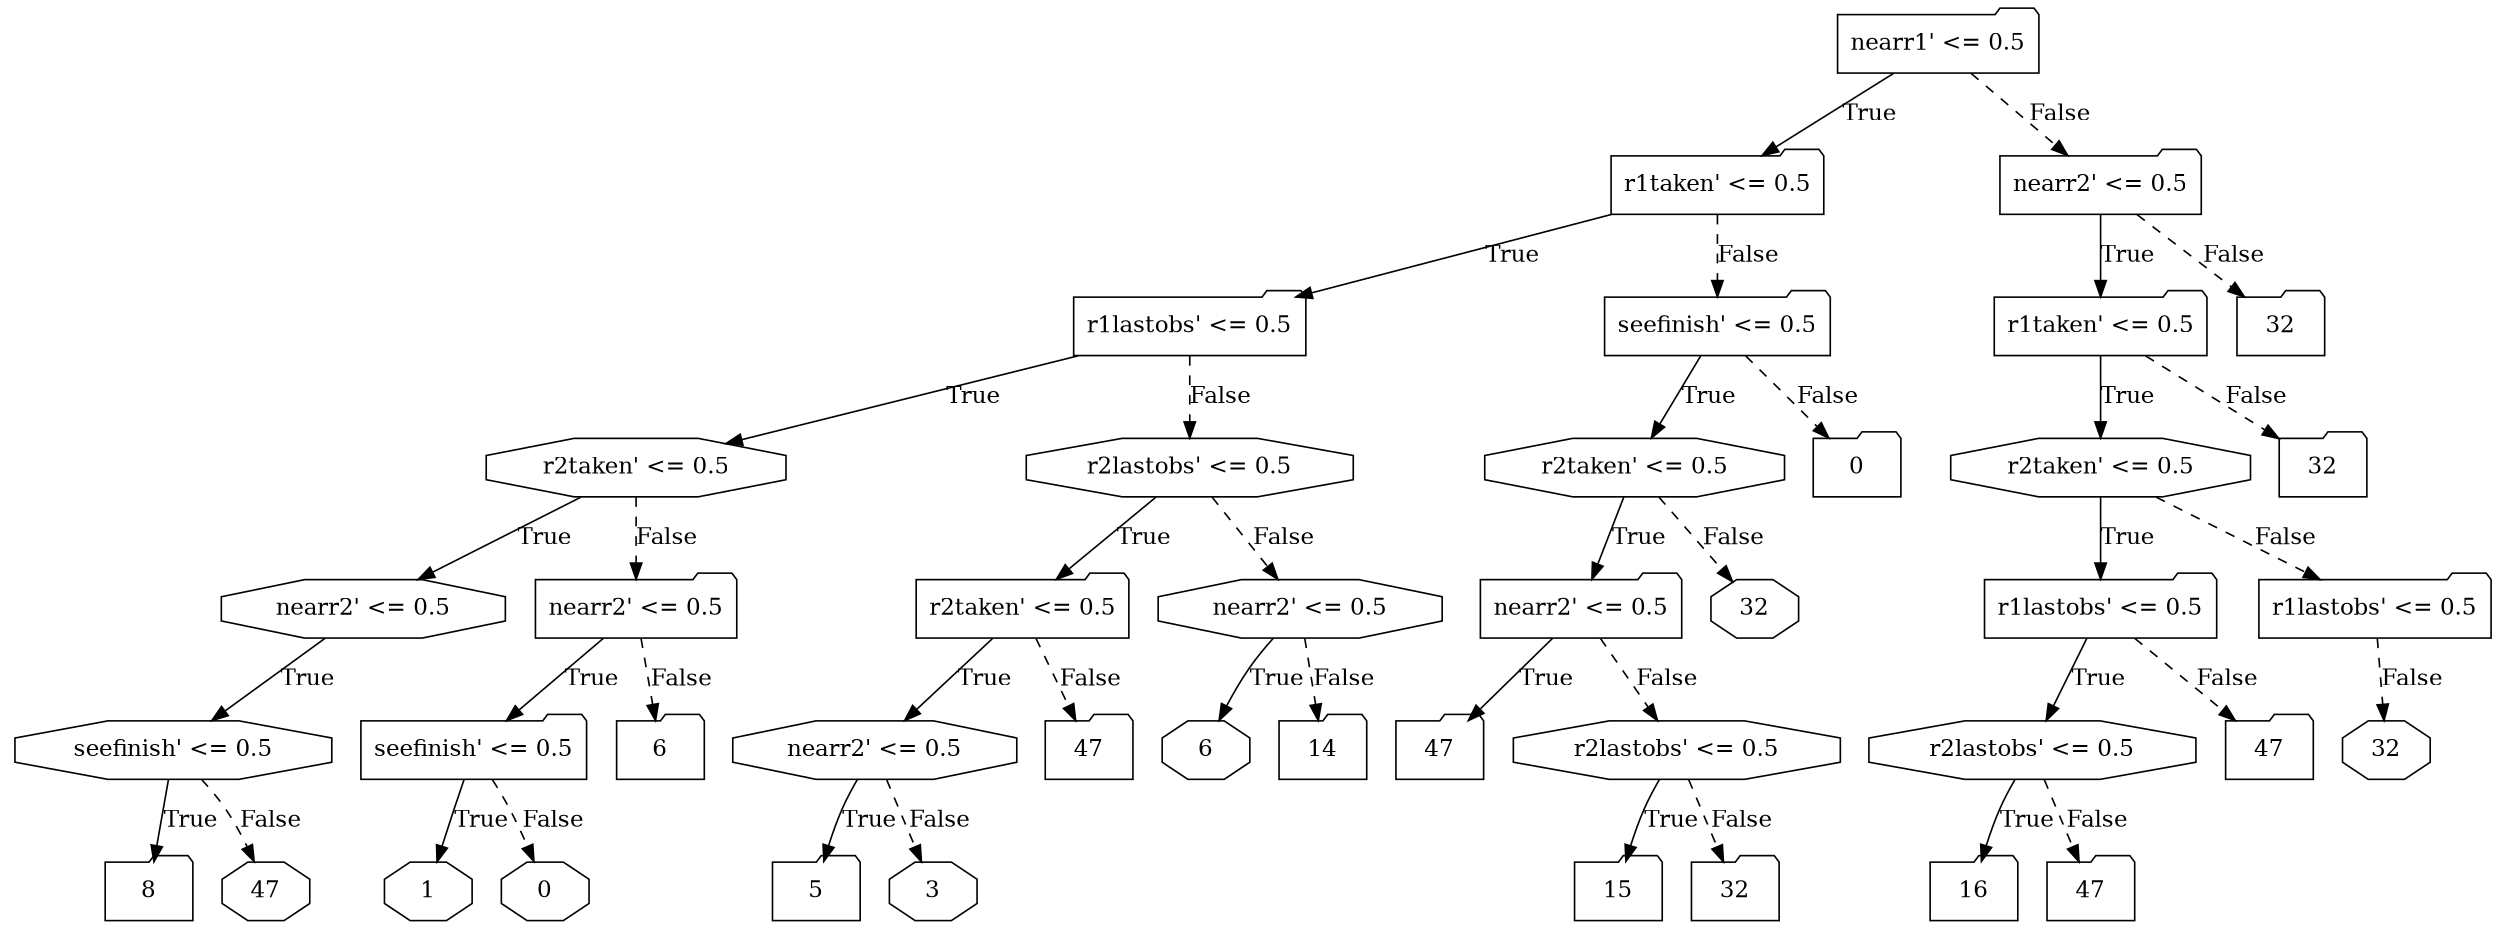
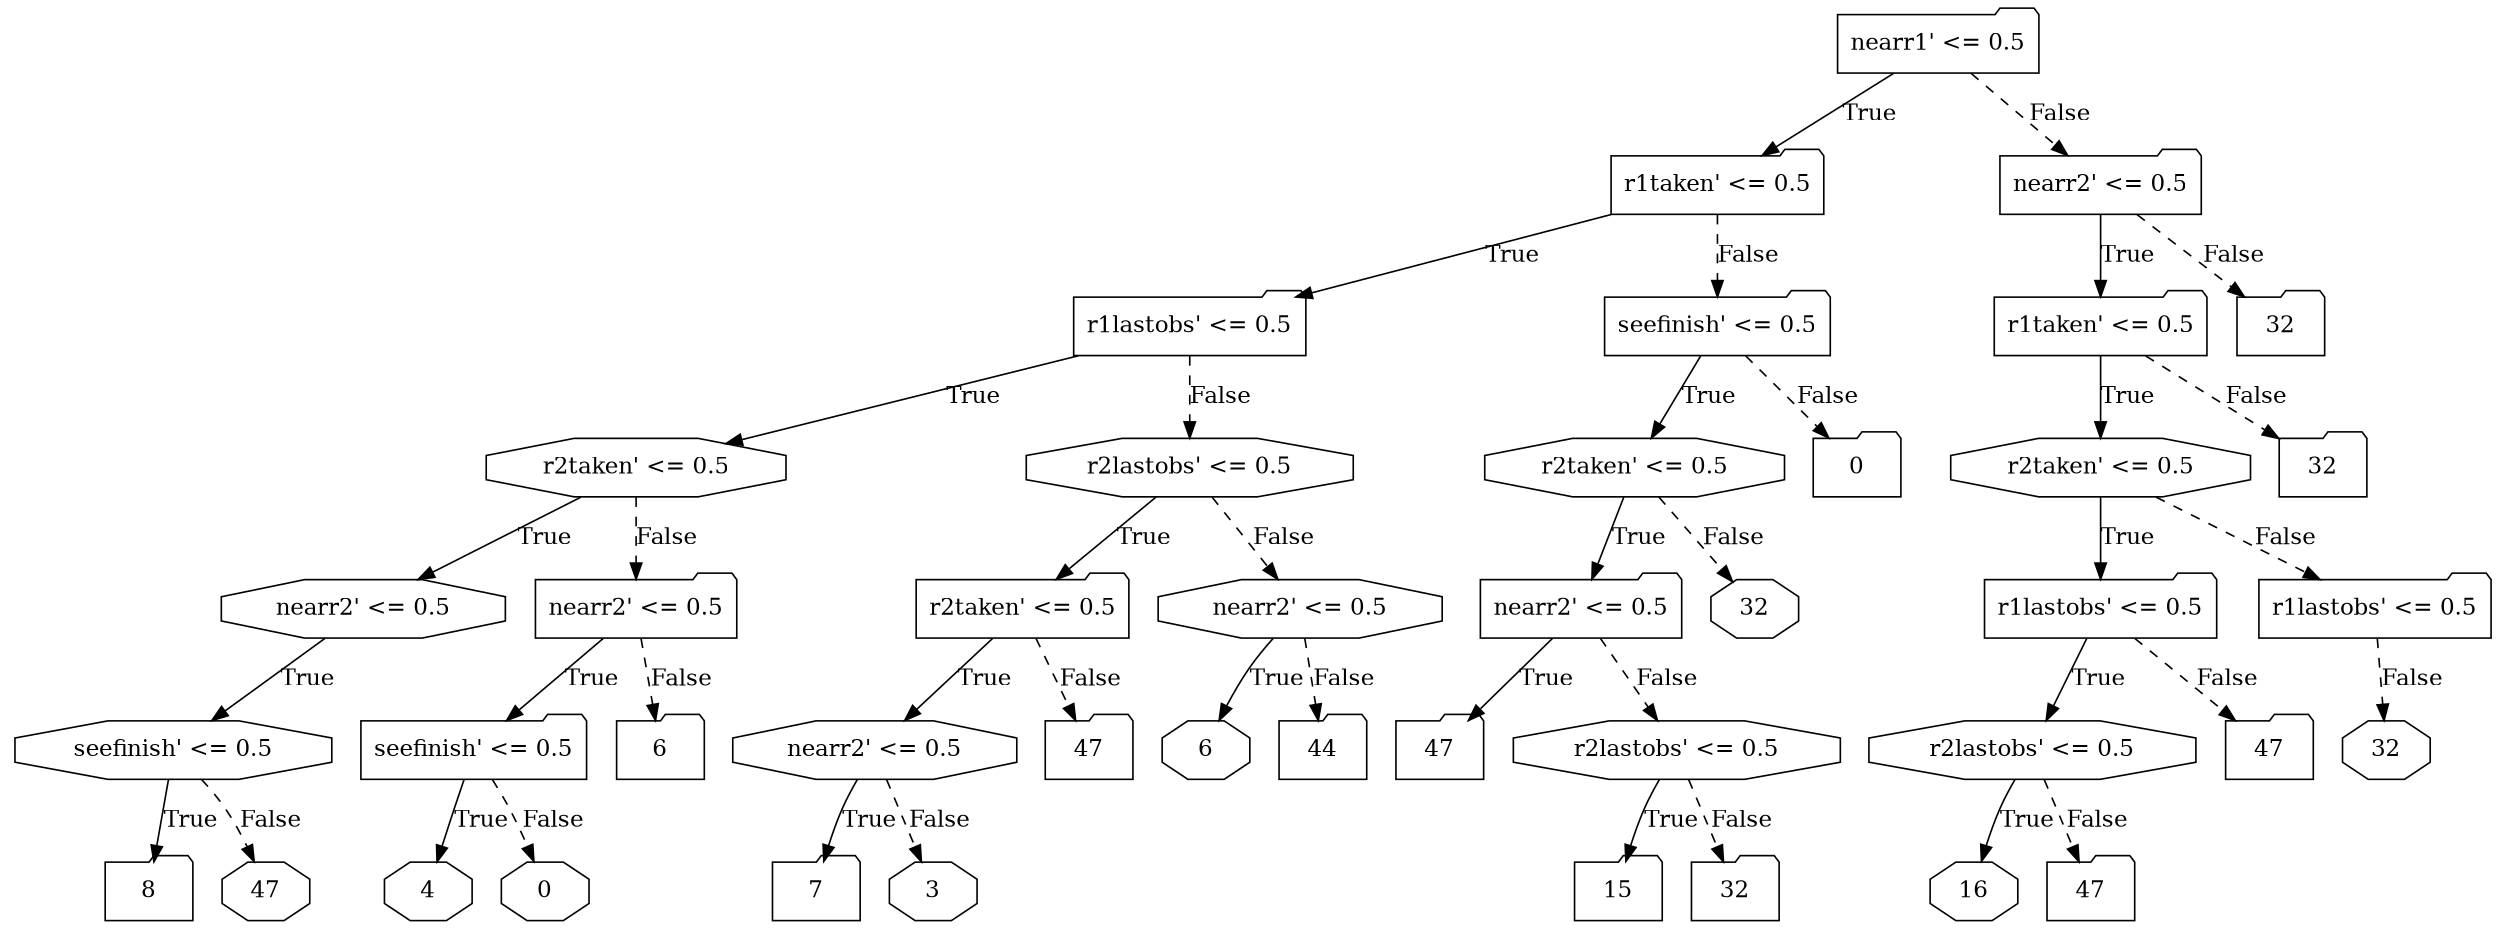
node "14": label "14" -> "44"
node "1": label "1" -> "4"
node "5": label "5" -> "7"
node "16": shape folder -> octagon
